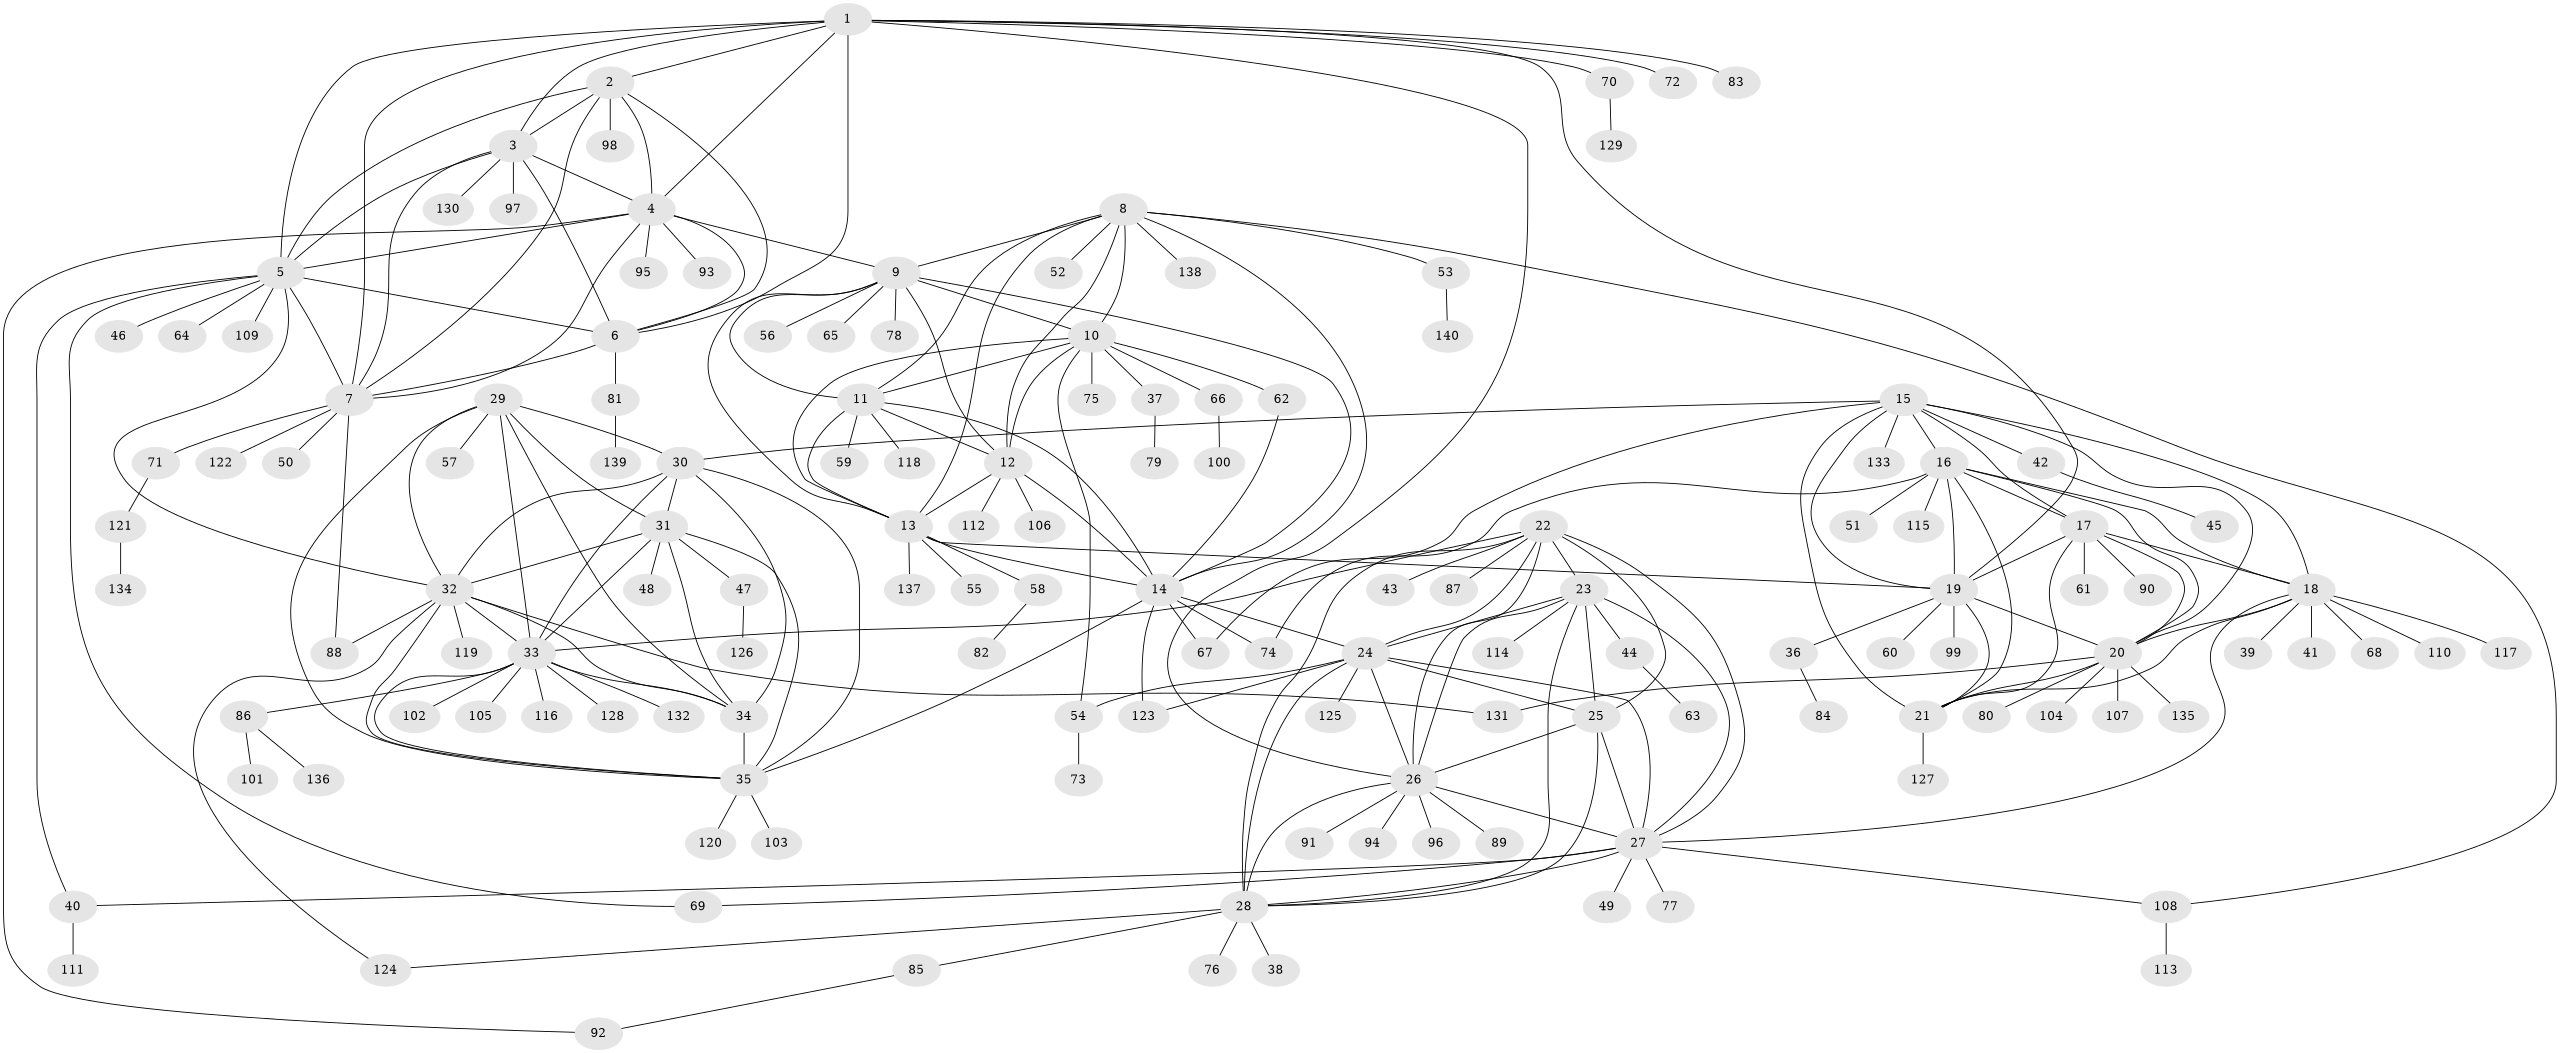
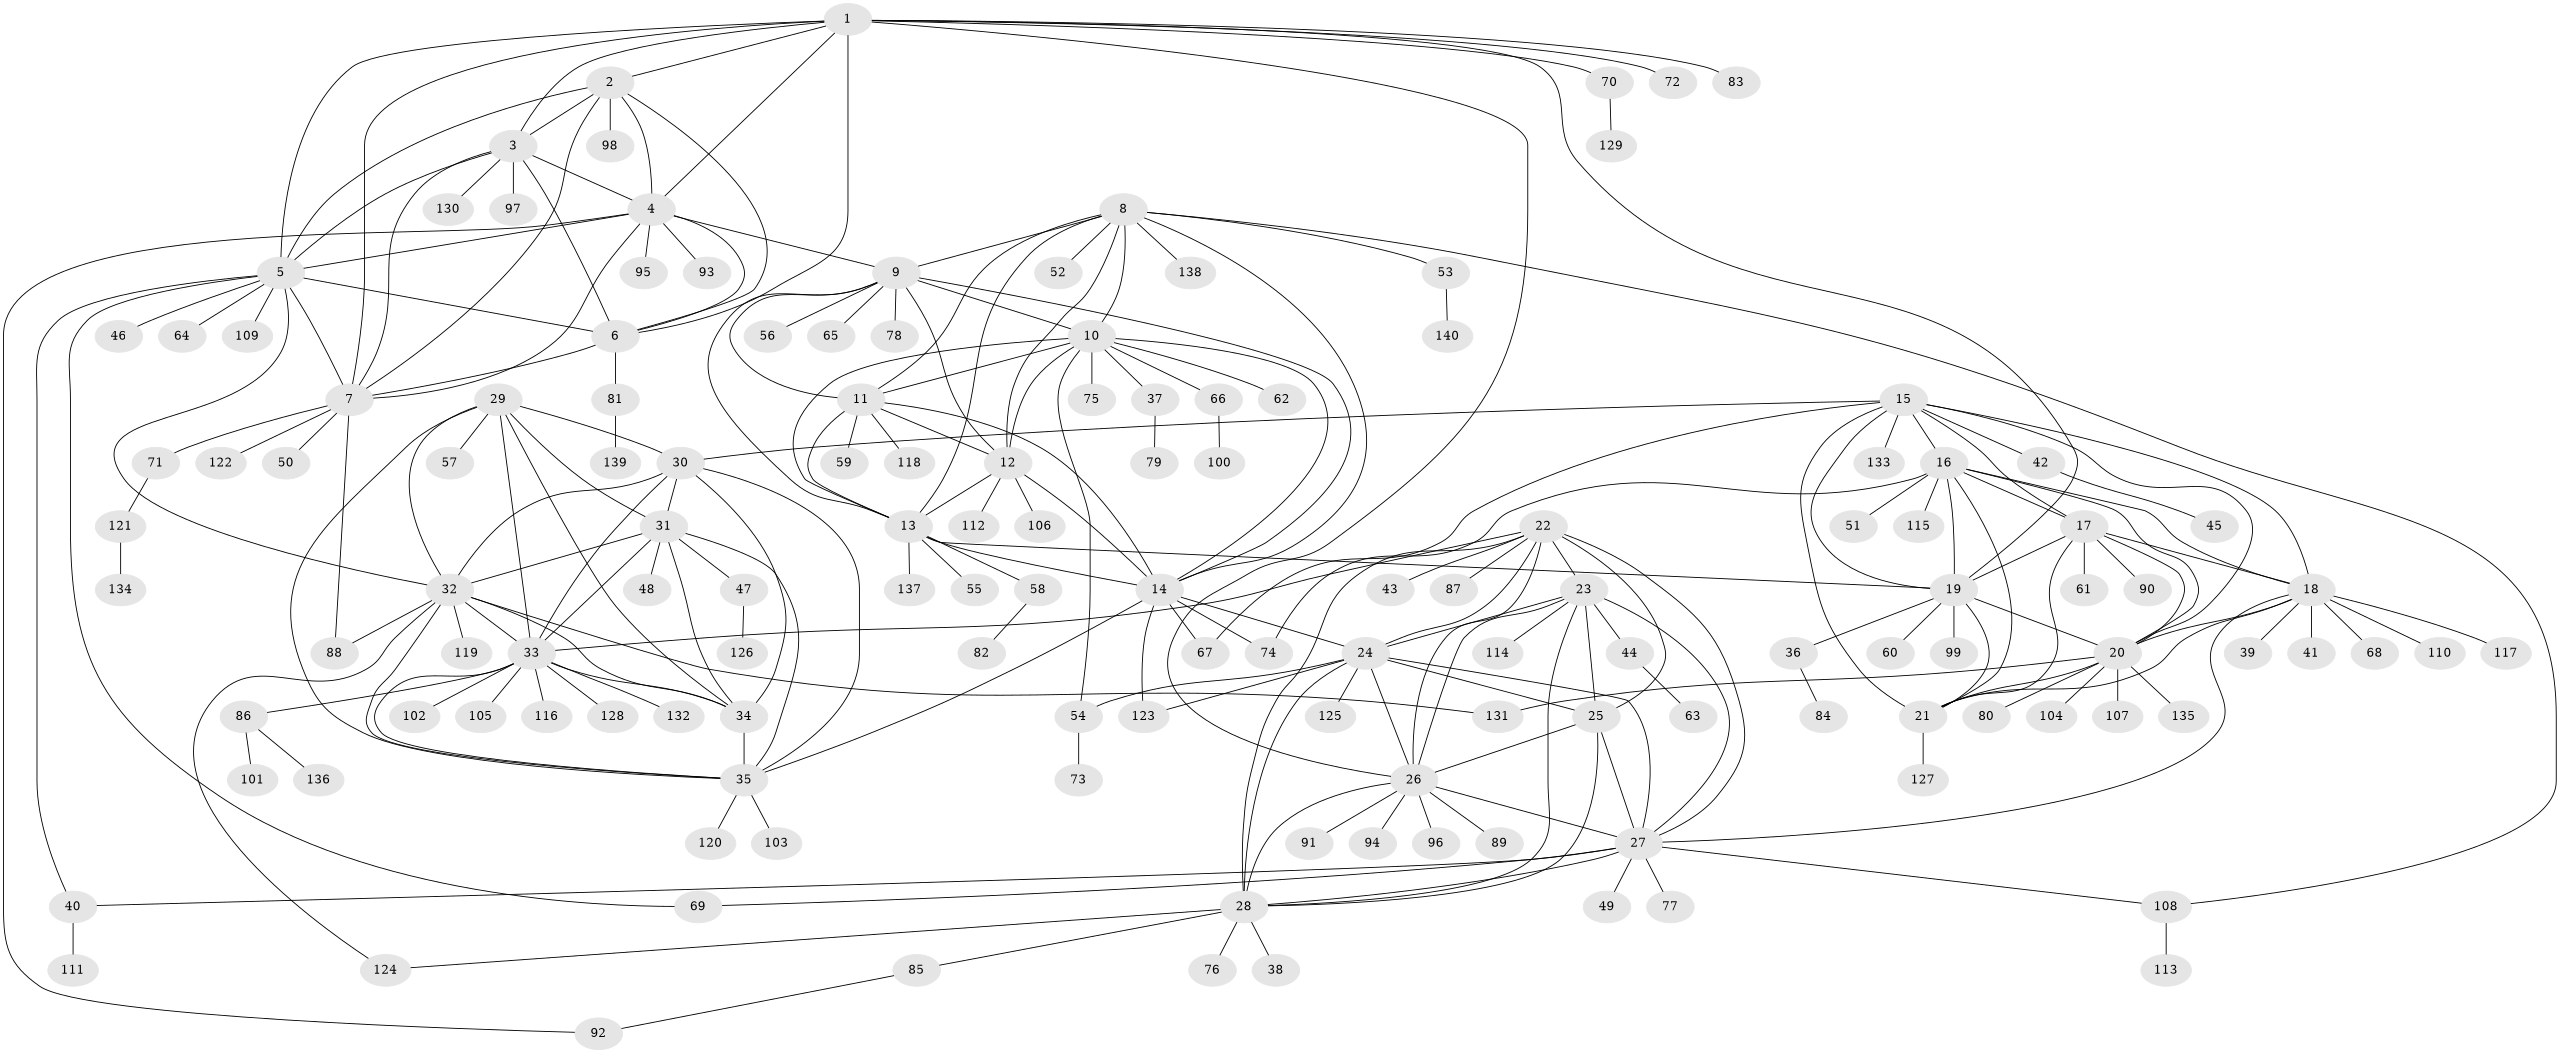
edge "62" -- "14": now "10" -- "14"
